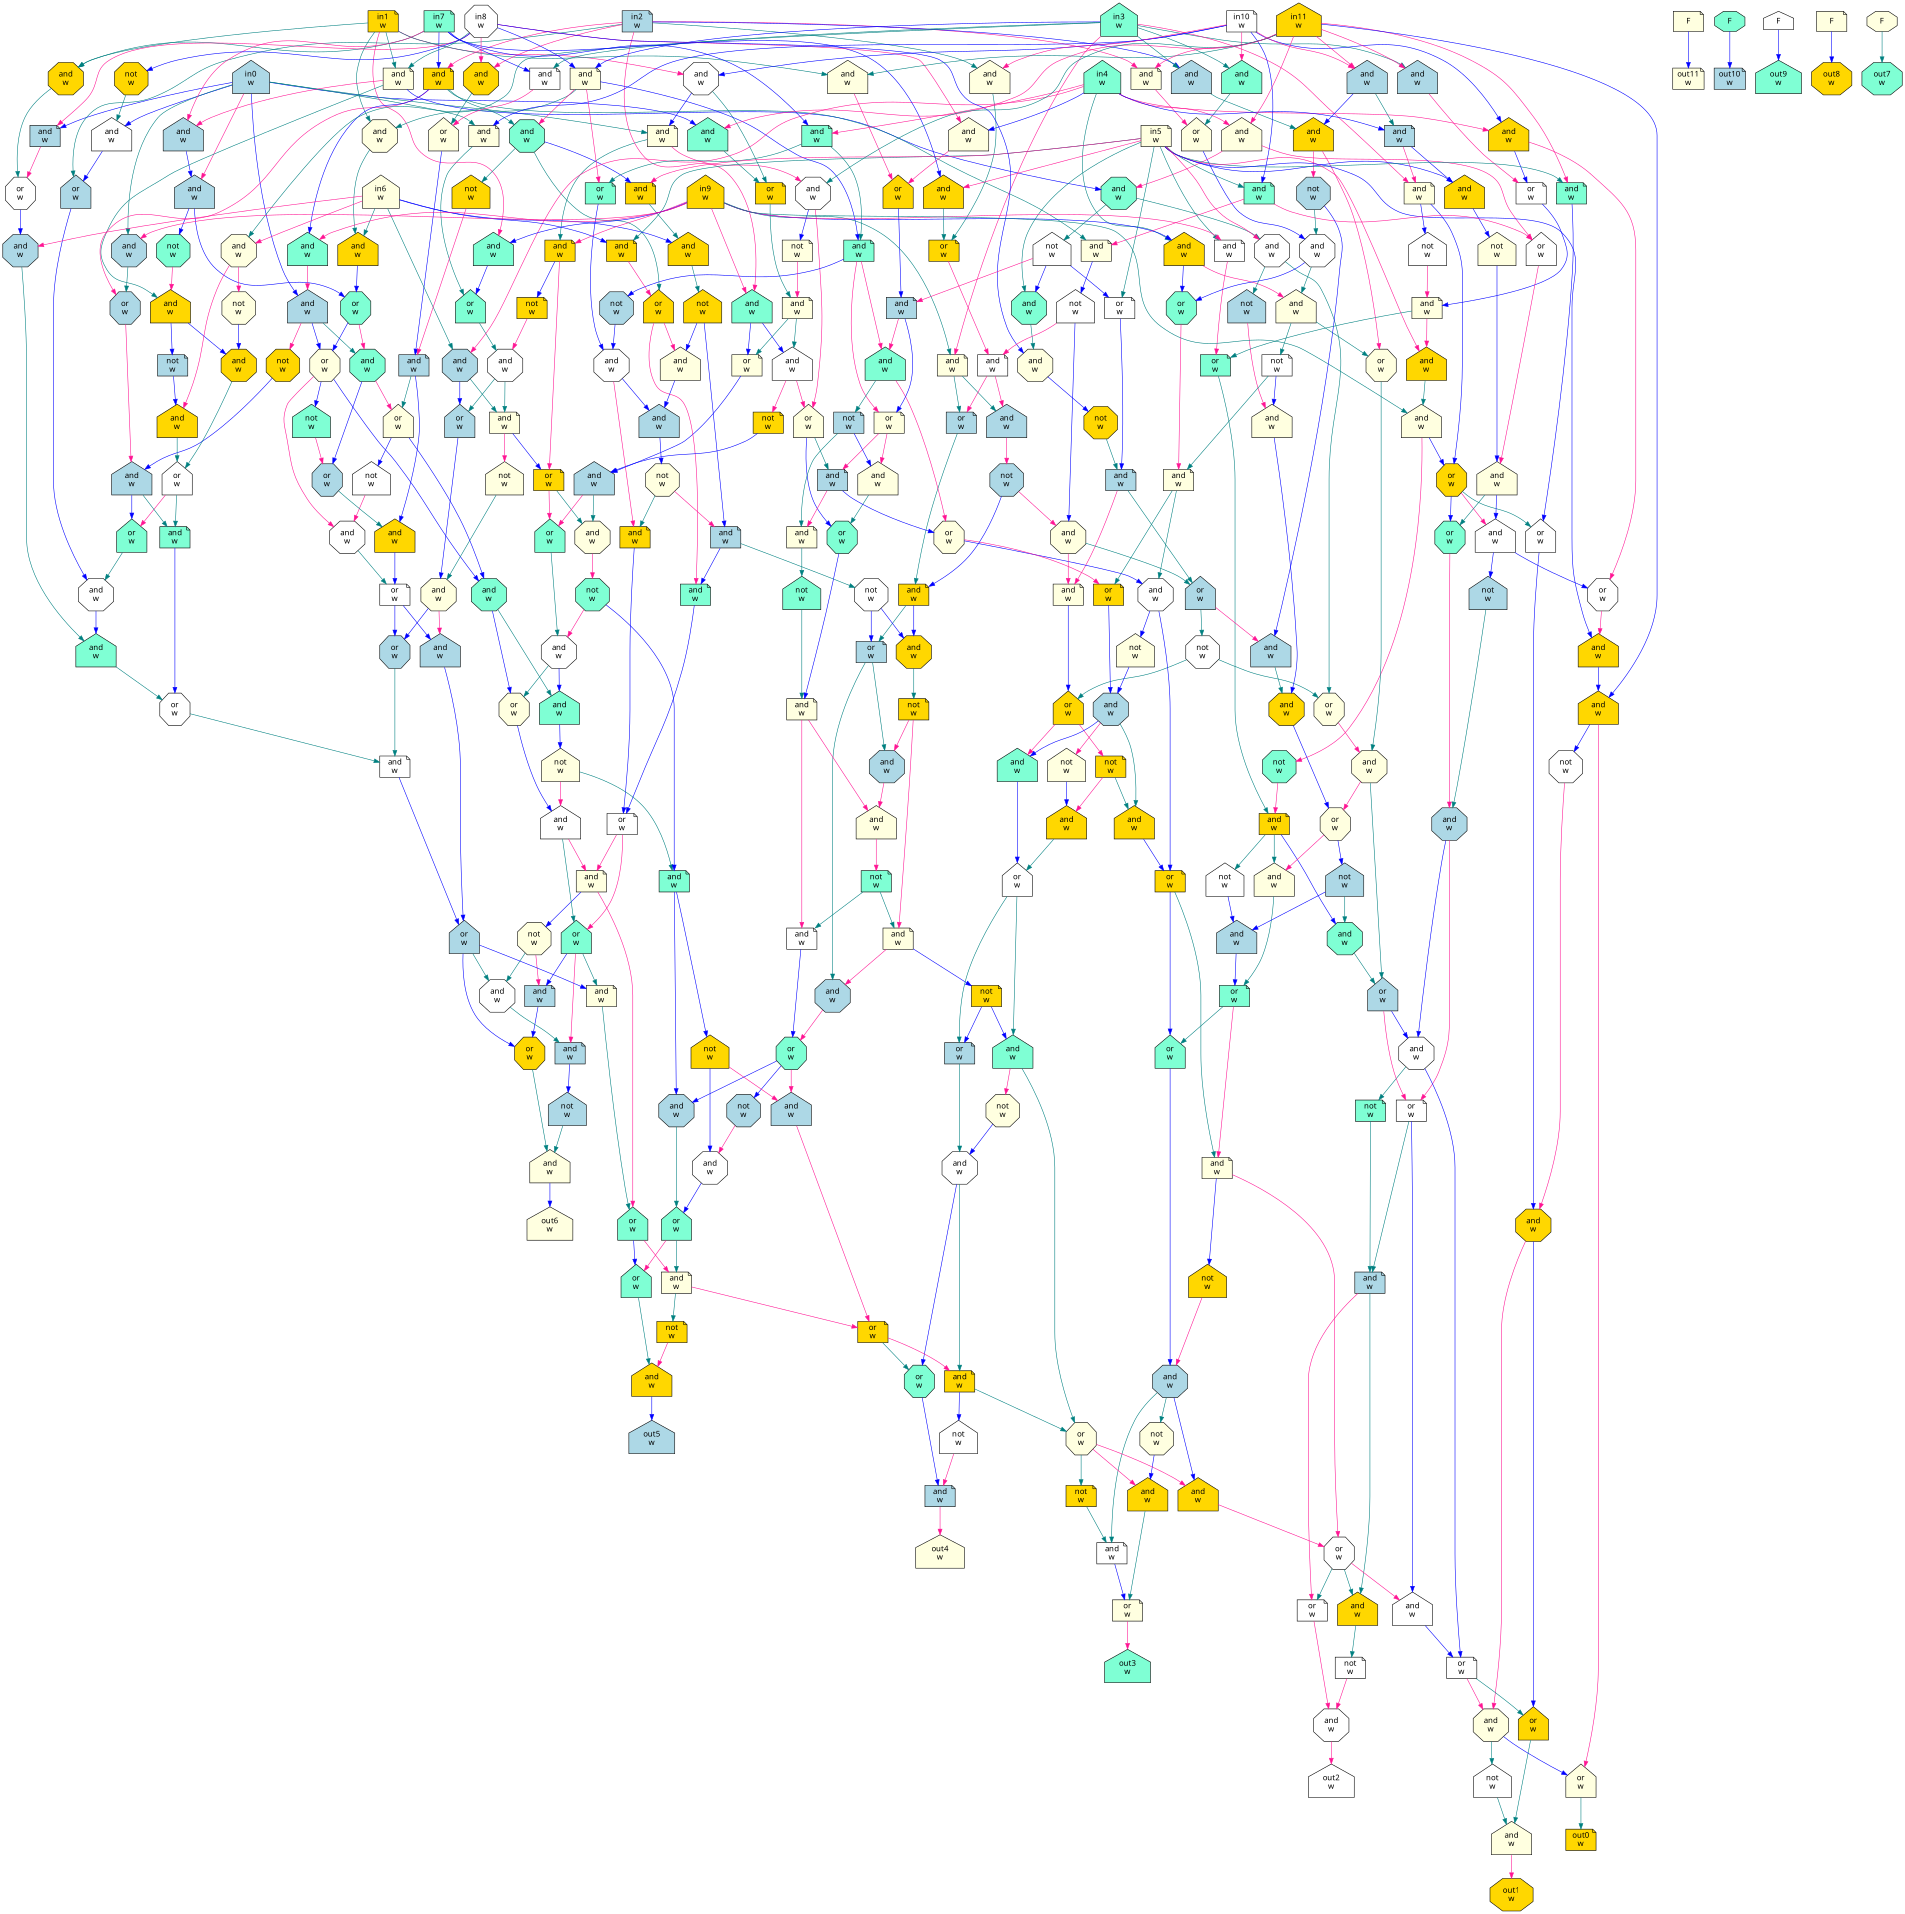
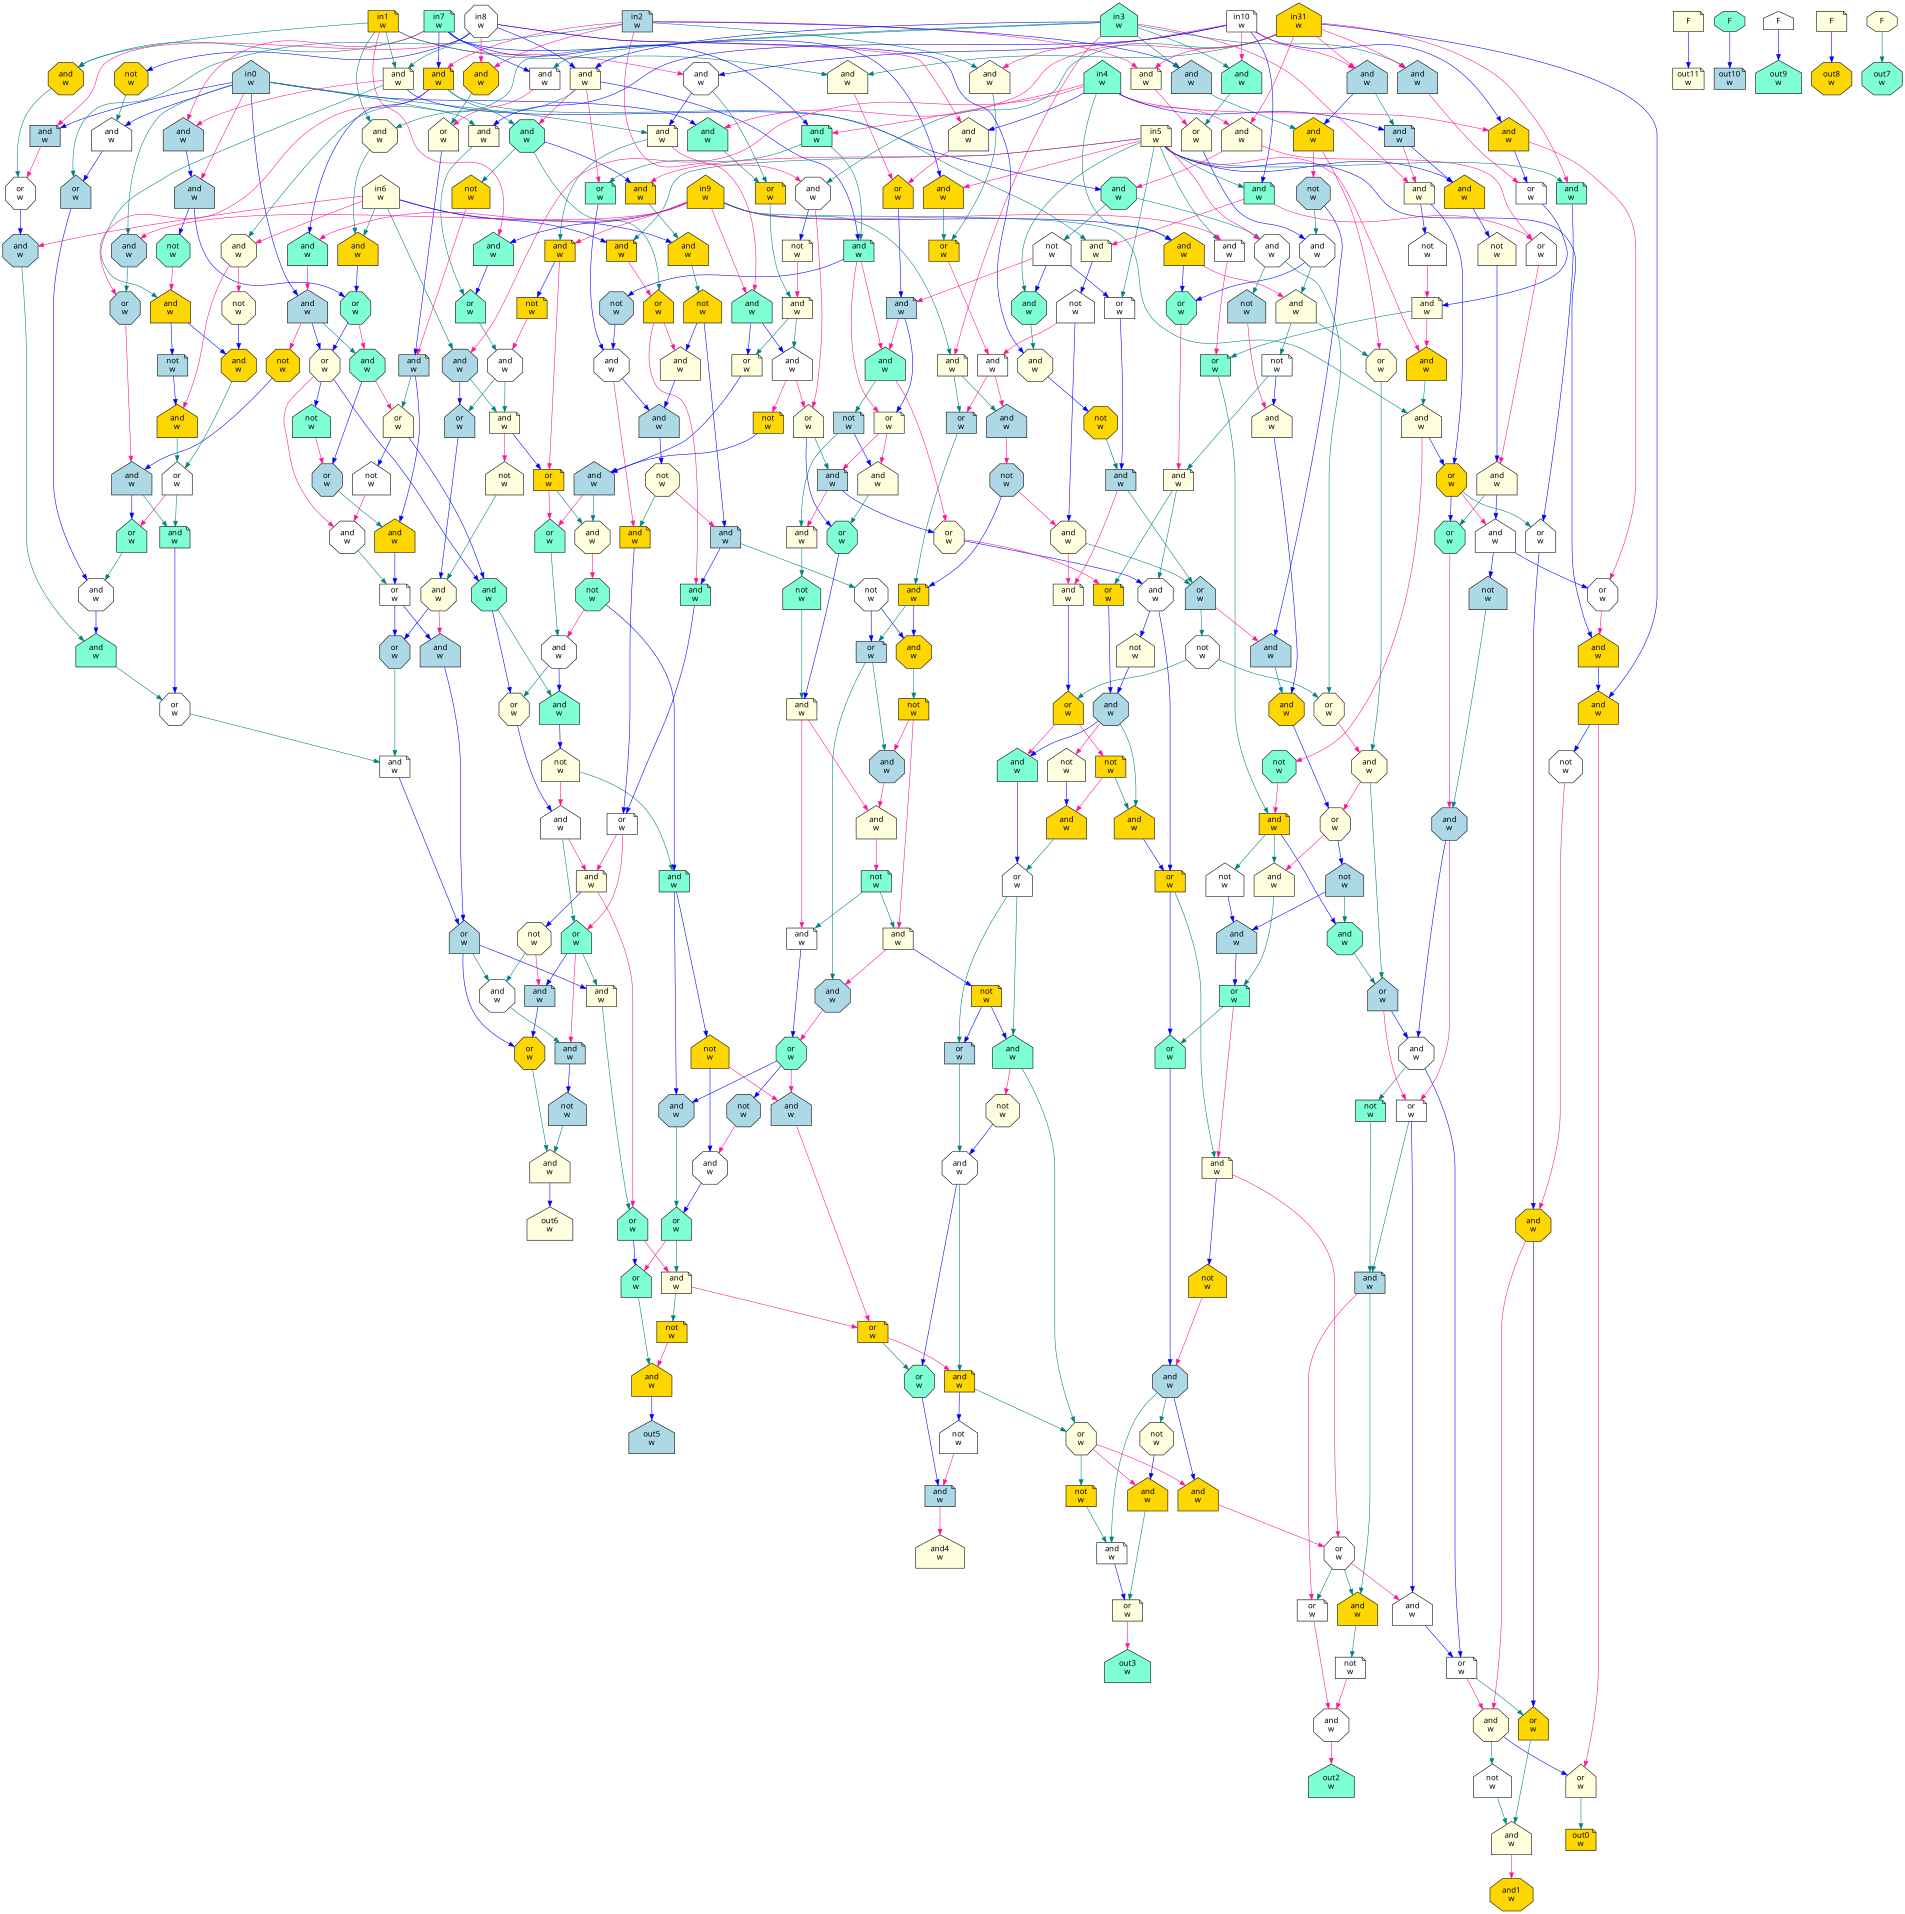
node "in11 w": label "in11 w" -> "in31 w"
node "out4 w": label "out4 w" -> "and4 w"
node "out2 w": fillcolor white -> aquamarine
node "out1 w": label "out1 w" -> "and1 w"
